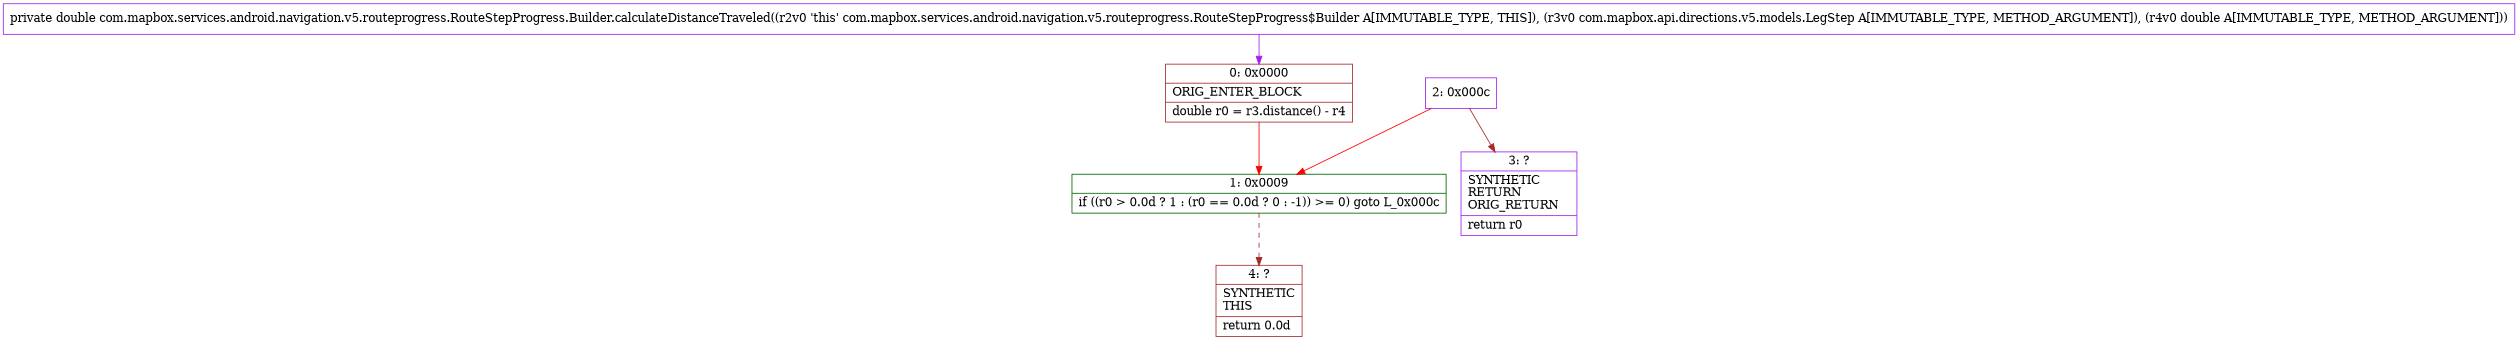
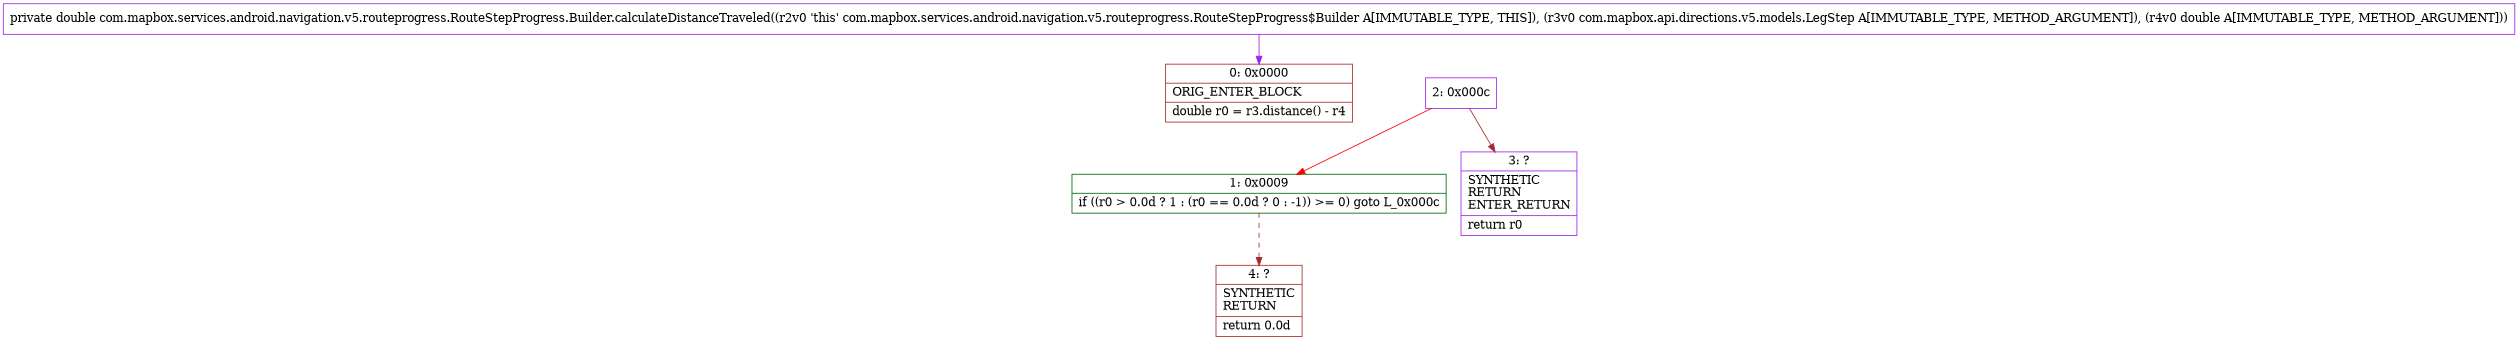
edge "0: 0x0000" -> "1: 0x0009": removed
node "3: ?": text "ORIG_RETURN" -> "ENTER_RETURN"
node "4: ?": text "THIS" -> "RETURN"
